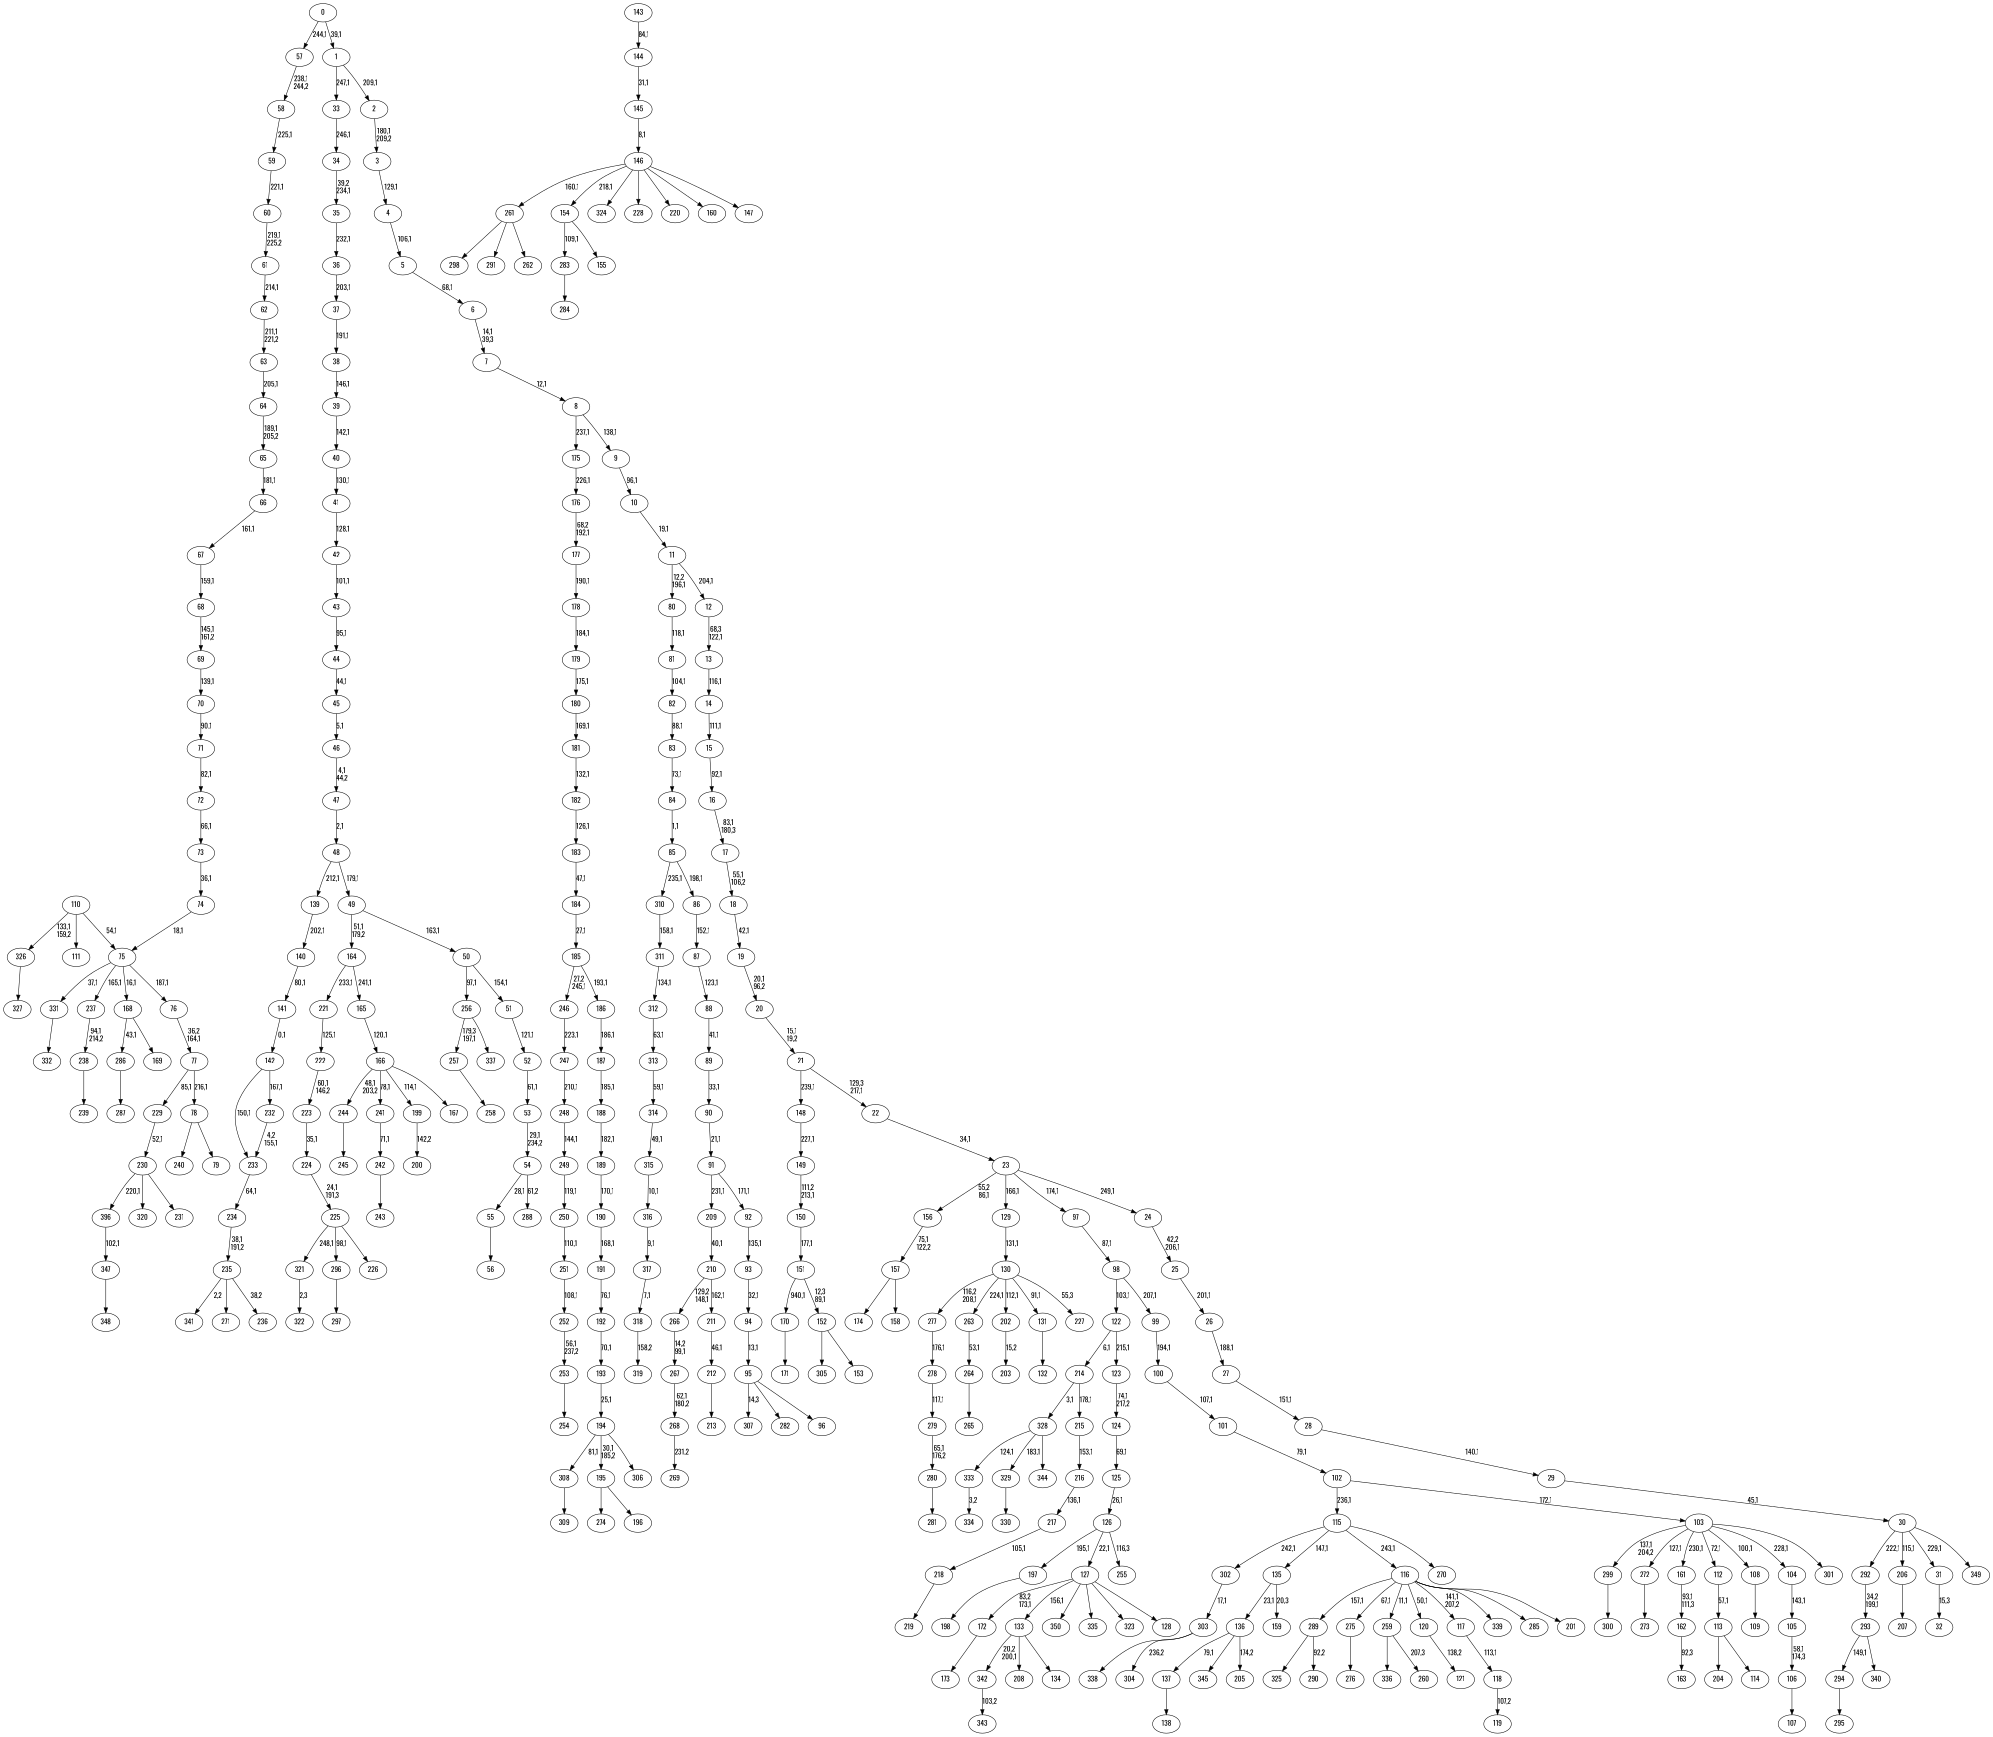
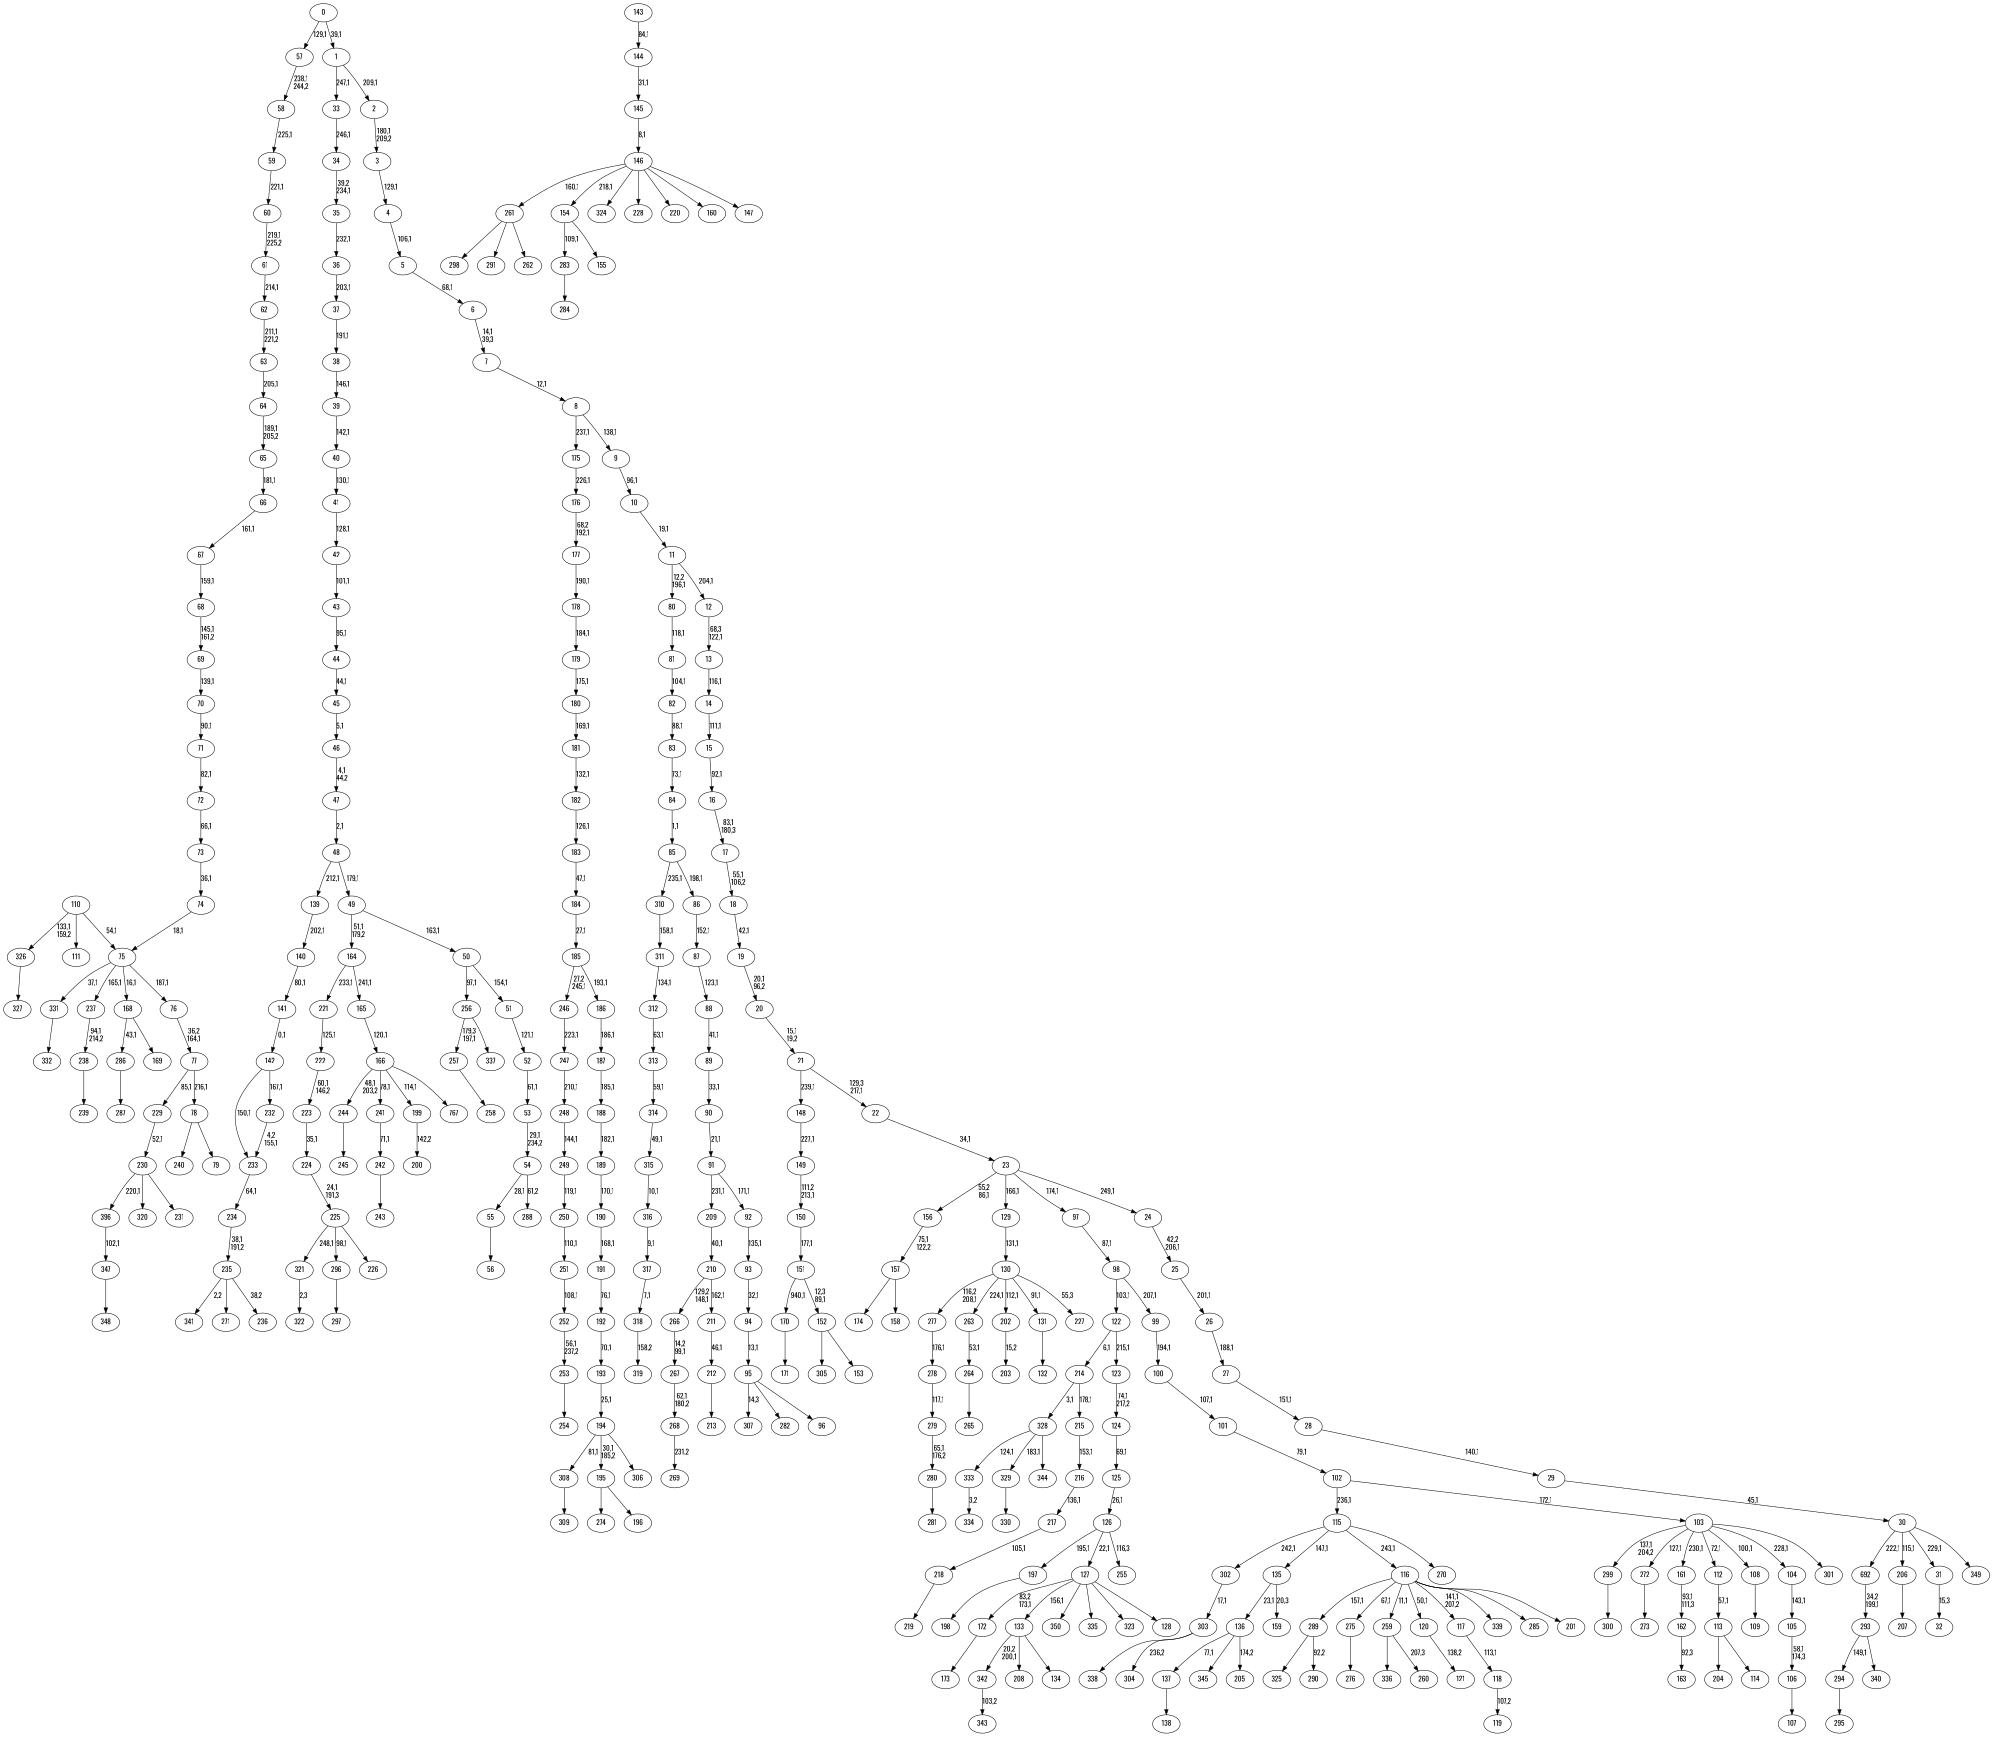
edge "0" -> "57": label "244,1" -> "129,1"
node "167": label "167" -> "767"
node "292": label "292" -> "692"
edge "136" -> "137": label "79,1" -> "77,1"
